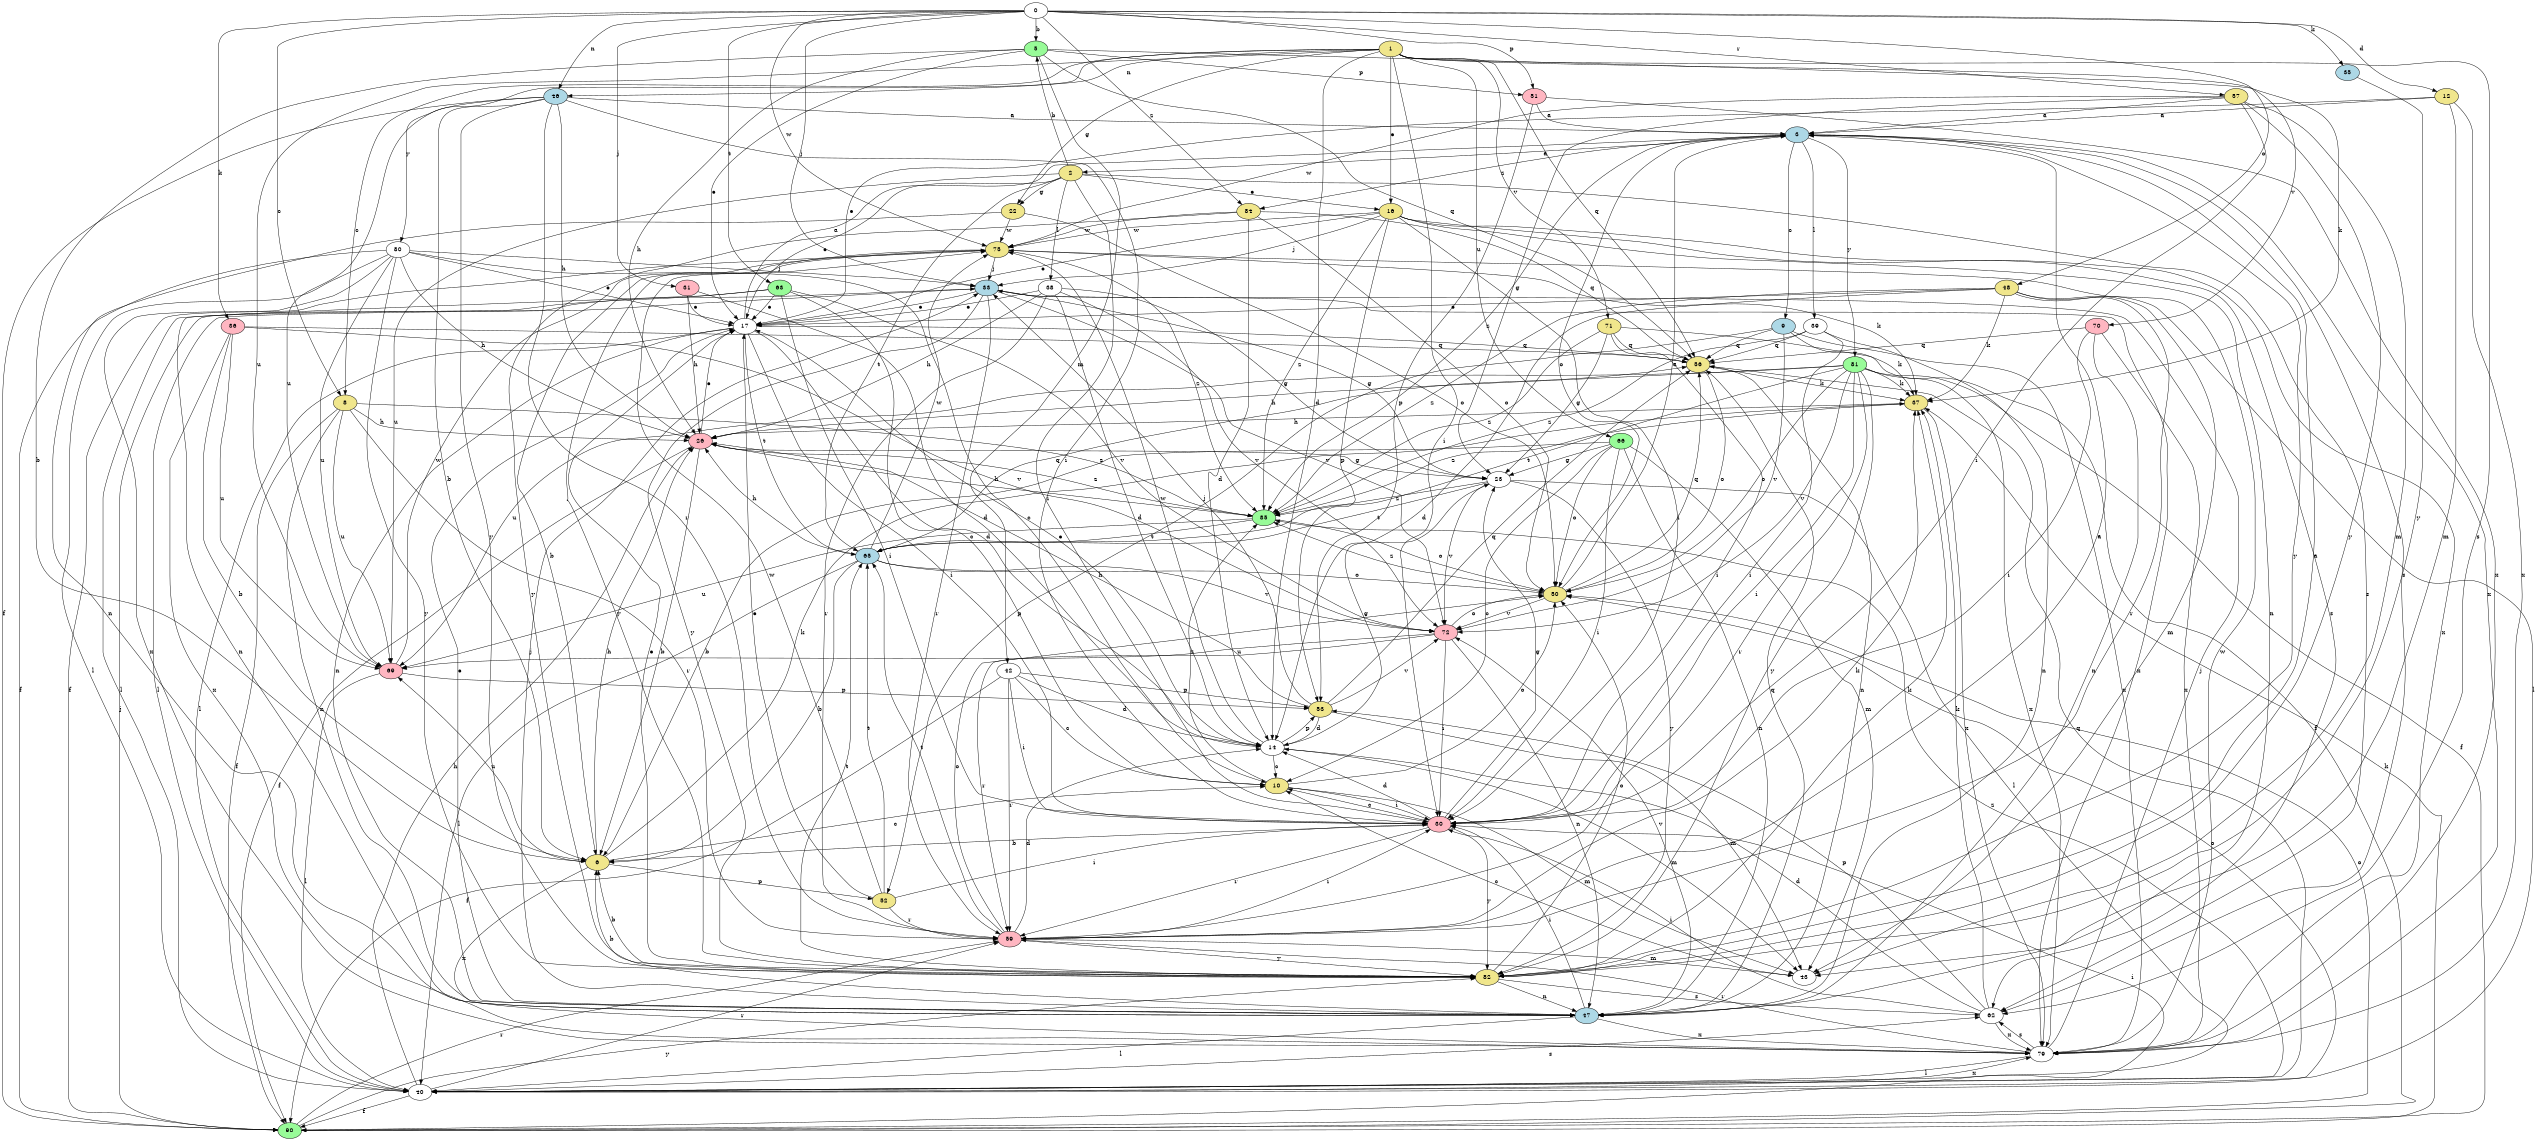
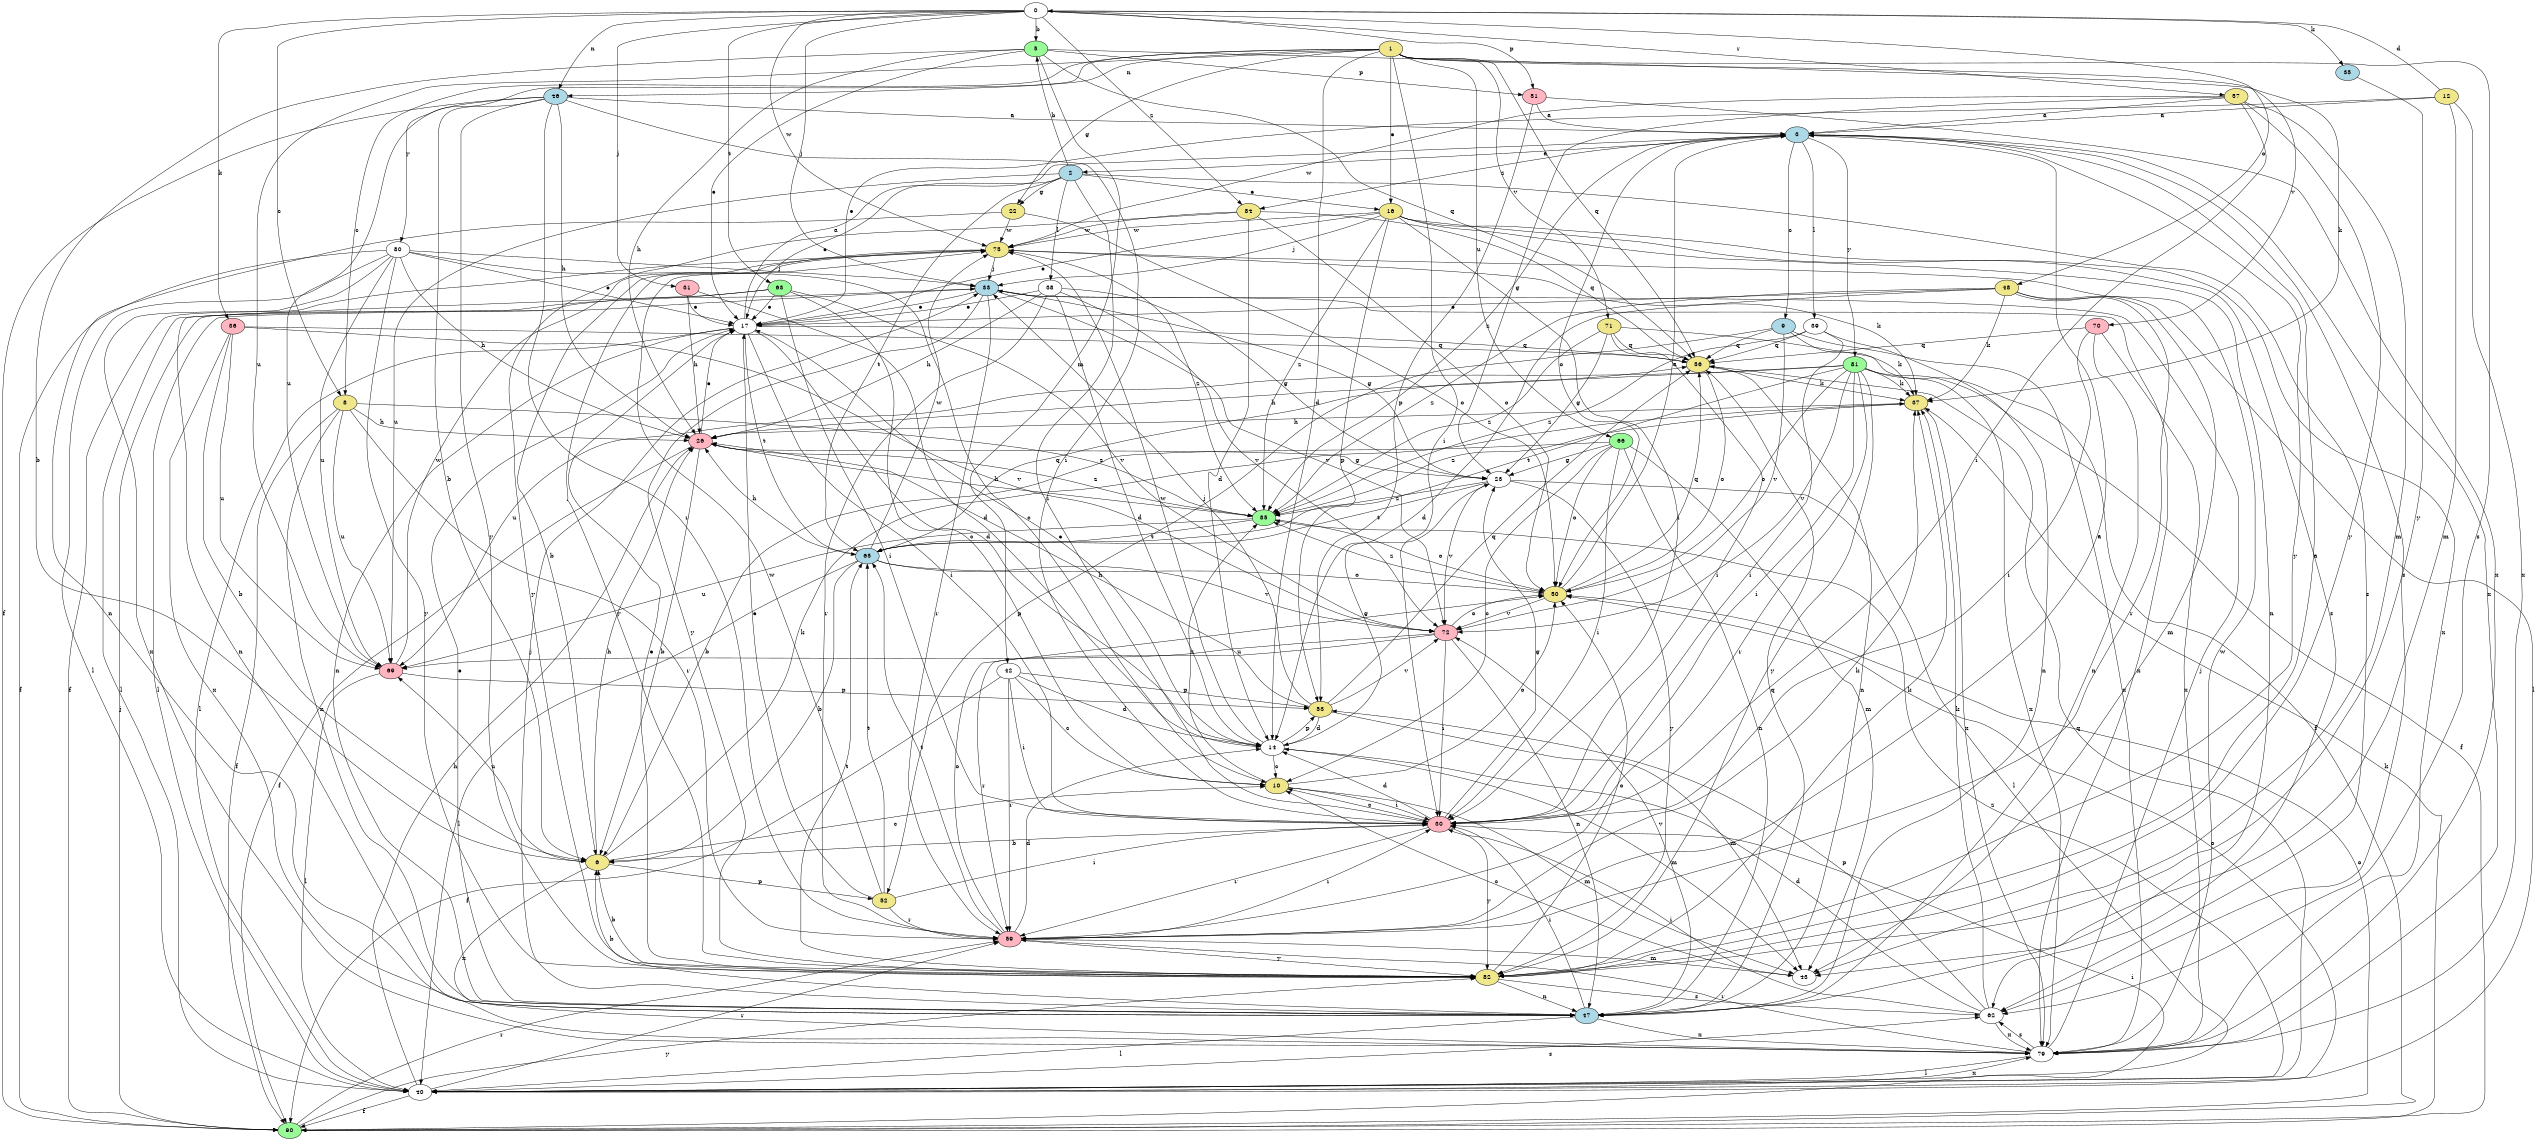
edge "0" -> "12": reversed
node "2": fillcolor khaki -> lightblue
